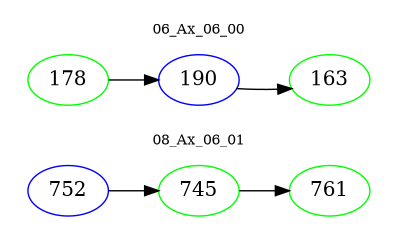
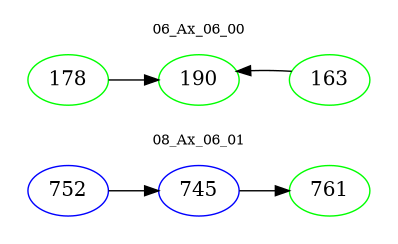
node "190": color blue -> green
edge "190" -> "163": reversed
node "745": color green -> blue
